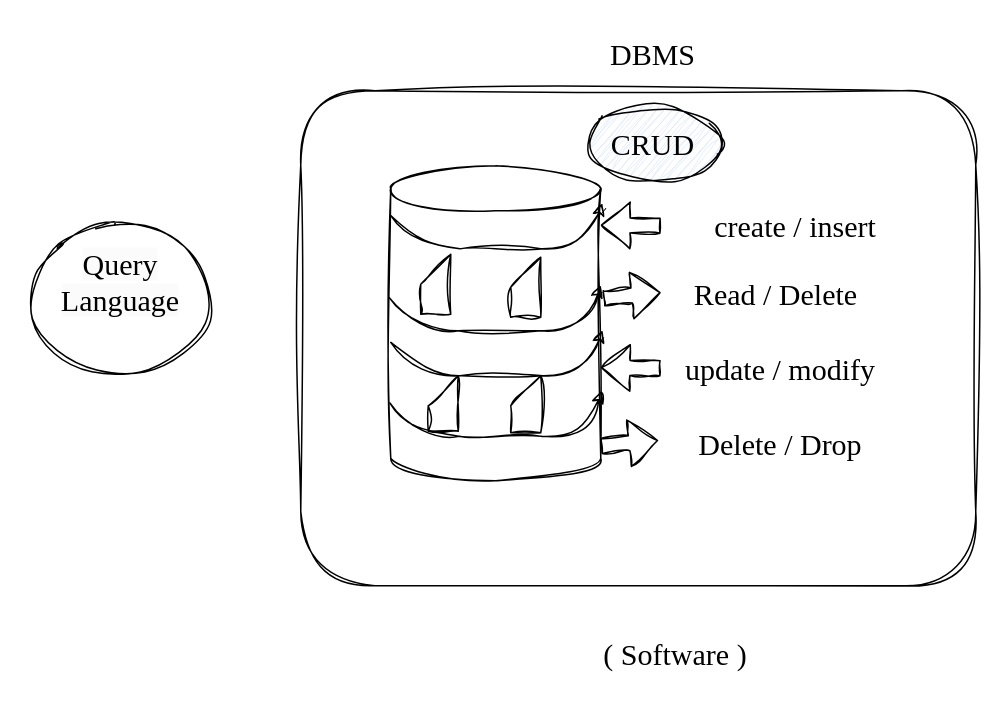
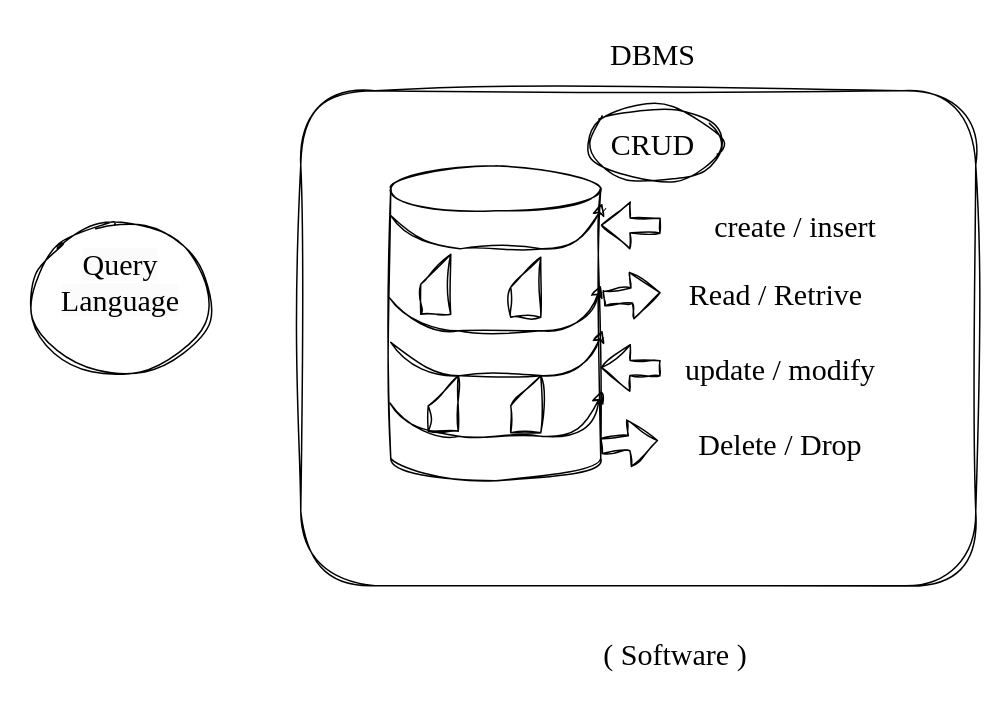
node "CRUD": fillcolor #dae8fc -> #ffffff
node "Read / Delete": label "Read / Delete" -> "Read / Retrive"
